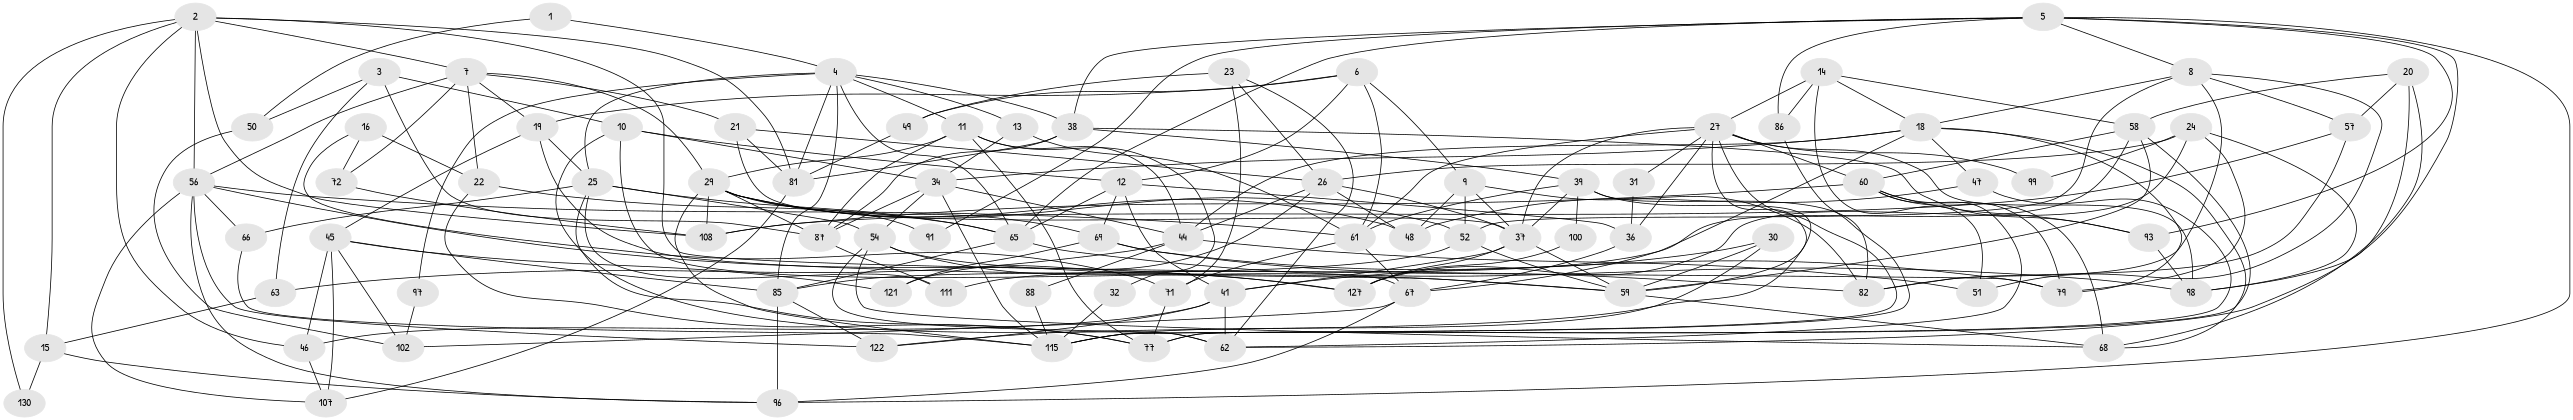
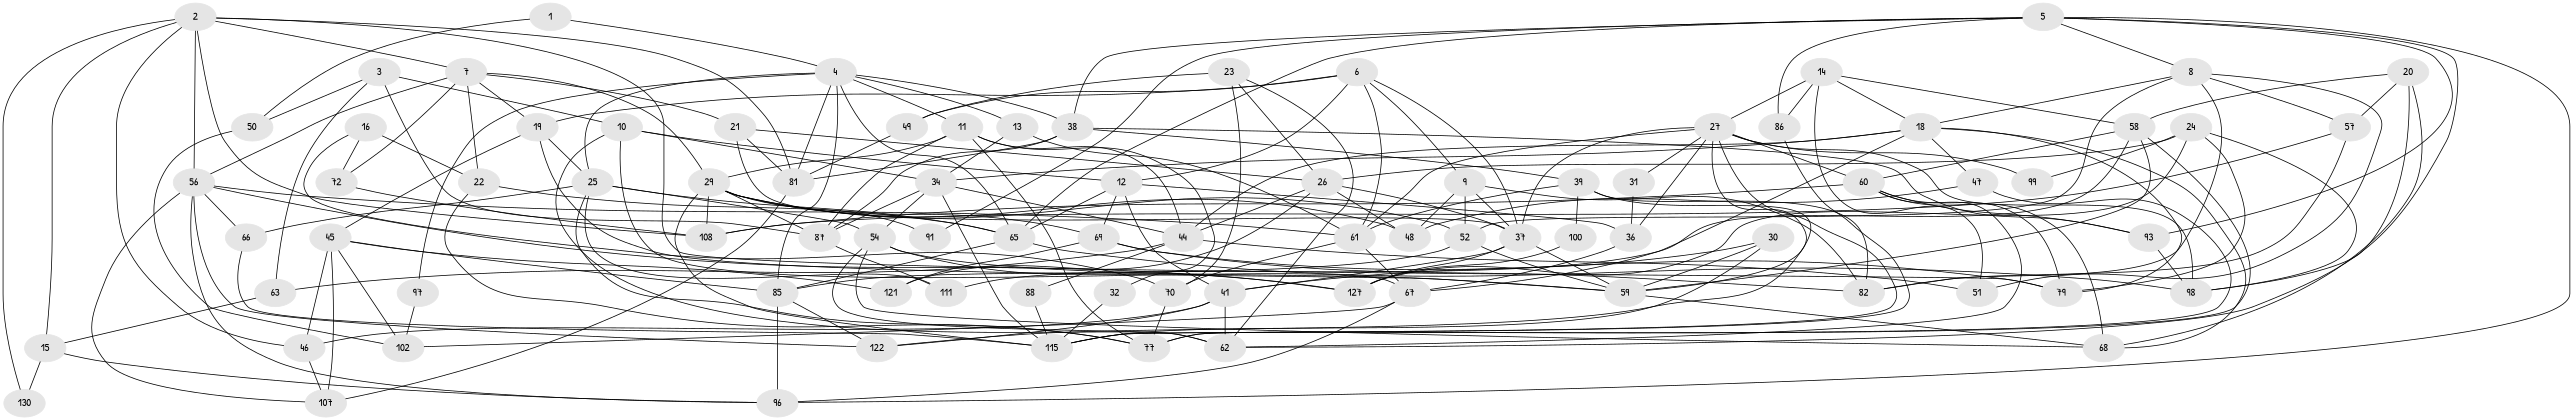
edge "39" -- "37": now "6" -- "37"
node "71": label "71" -> "70"
